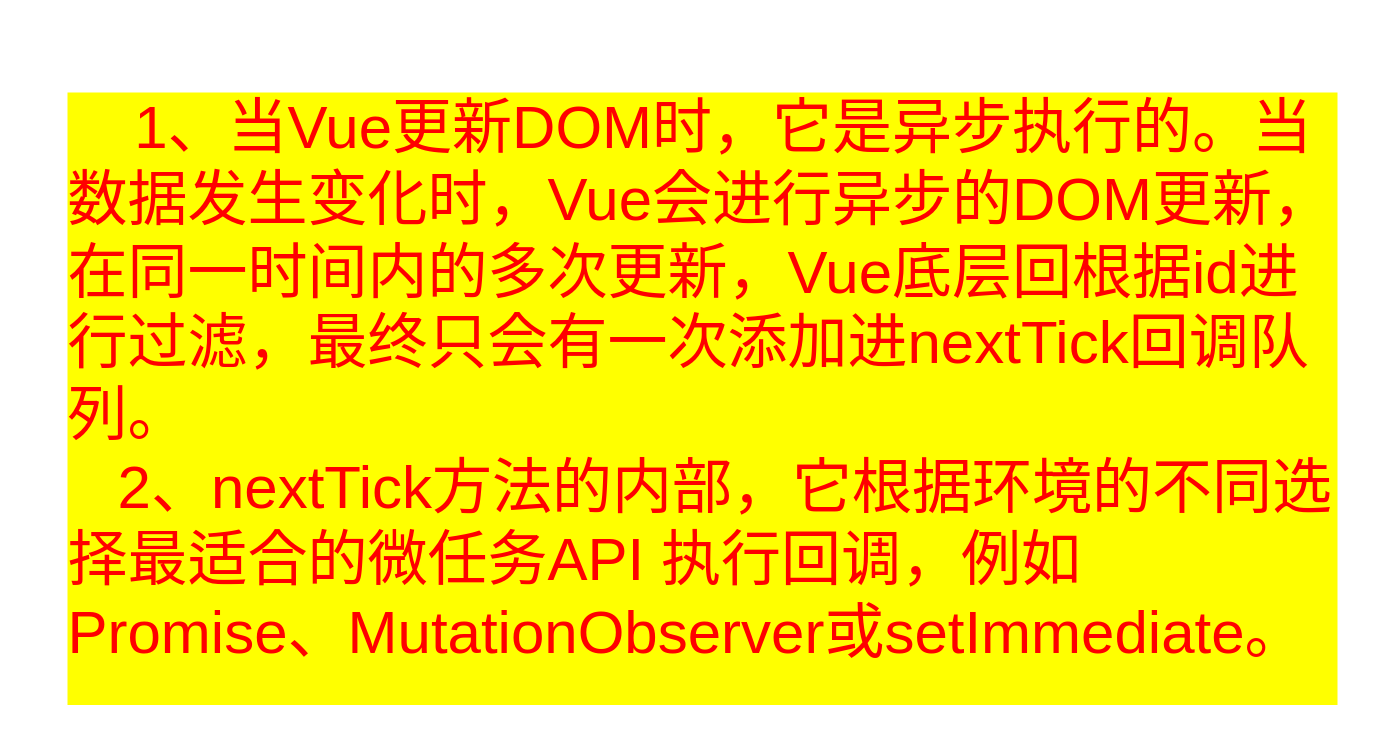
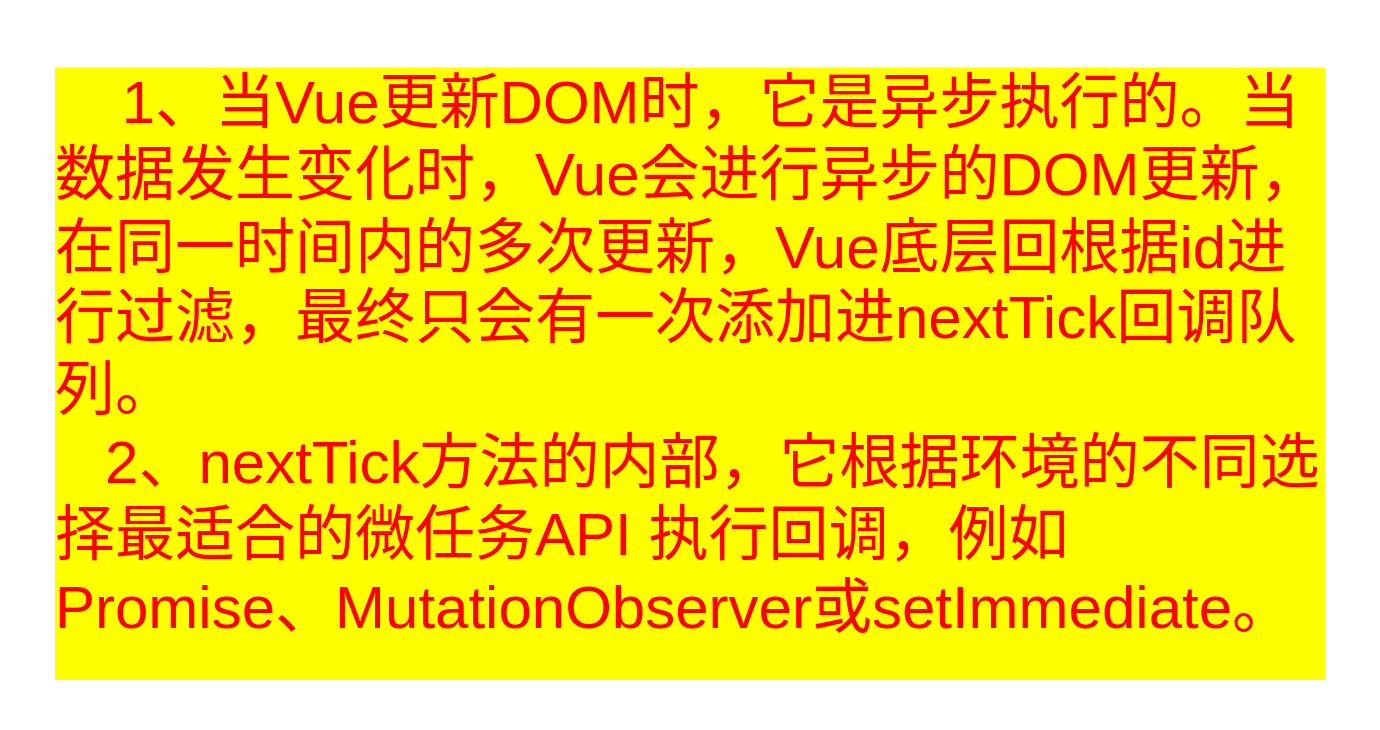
node "1、当Vue更新DOM时，它是异步执行的。当数据发生变化时，Vue会进行异步的DOM更新，在同一时间内的多次更新，Vue底层回根据id进行过滤，最终只会有一次添加进nextTick回调队列。 2、nextTick方法的内部，它根据环境的不同选择最适合的微任务API 执行回调，例如Promise、MutationObserver或setImmediate。": moved (701, 389) -> (689, 364)
